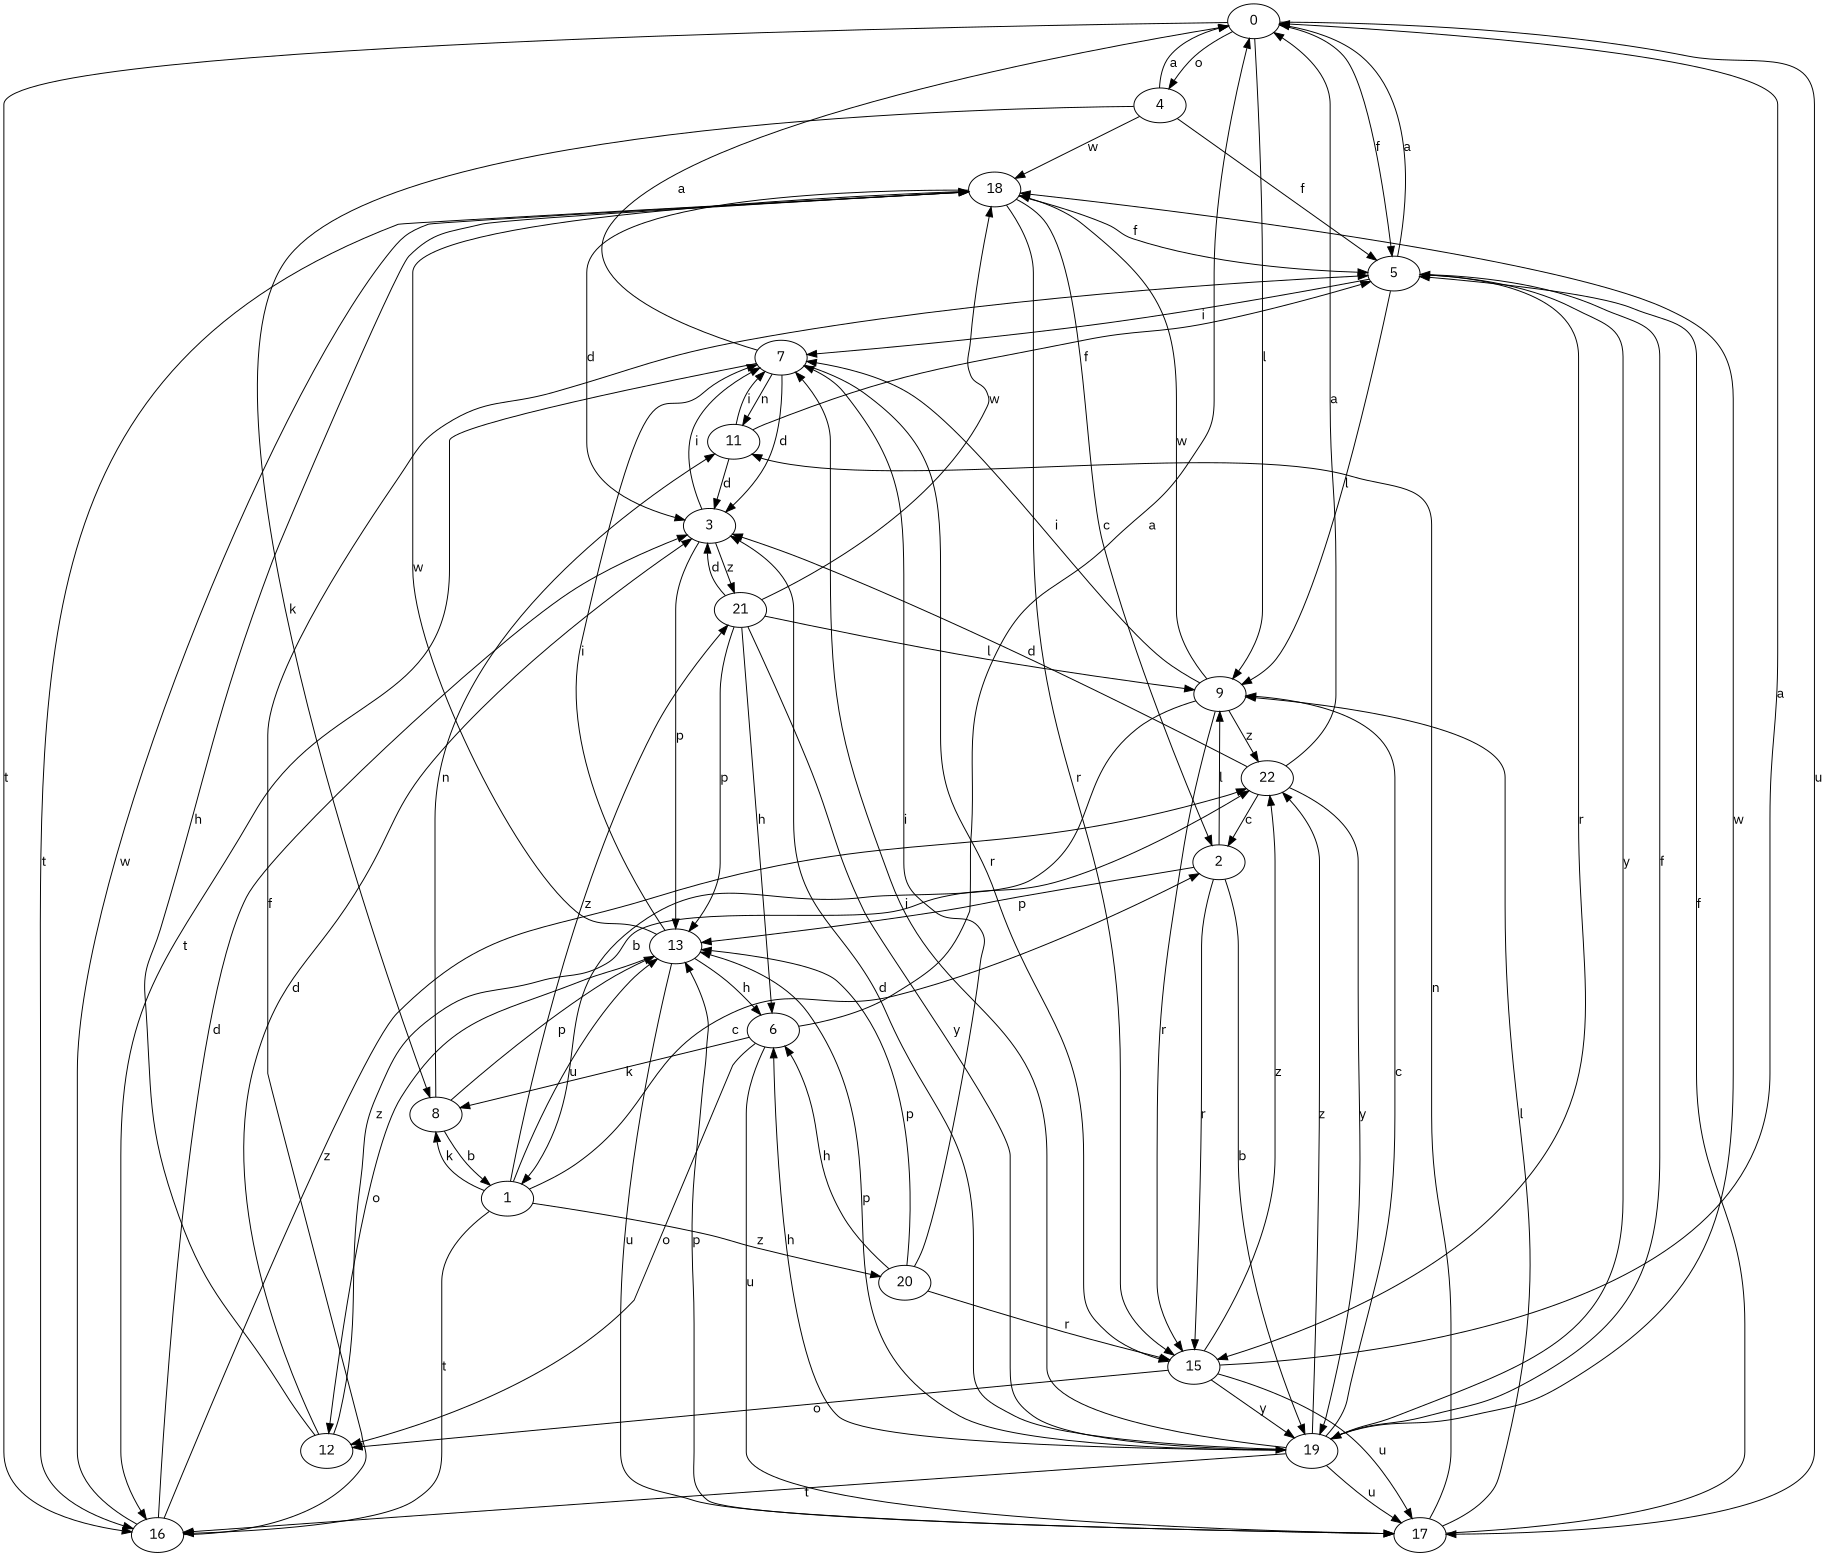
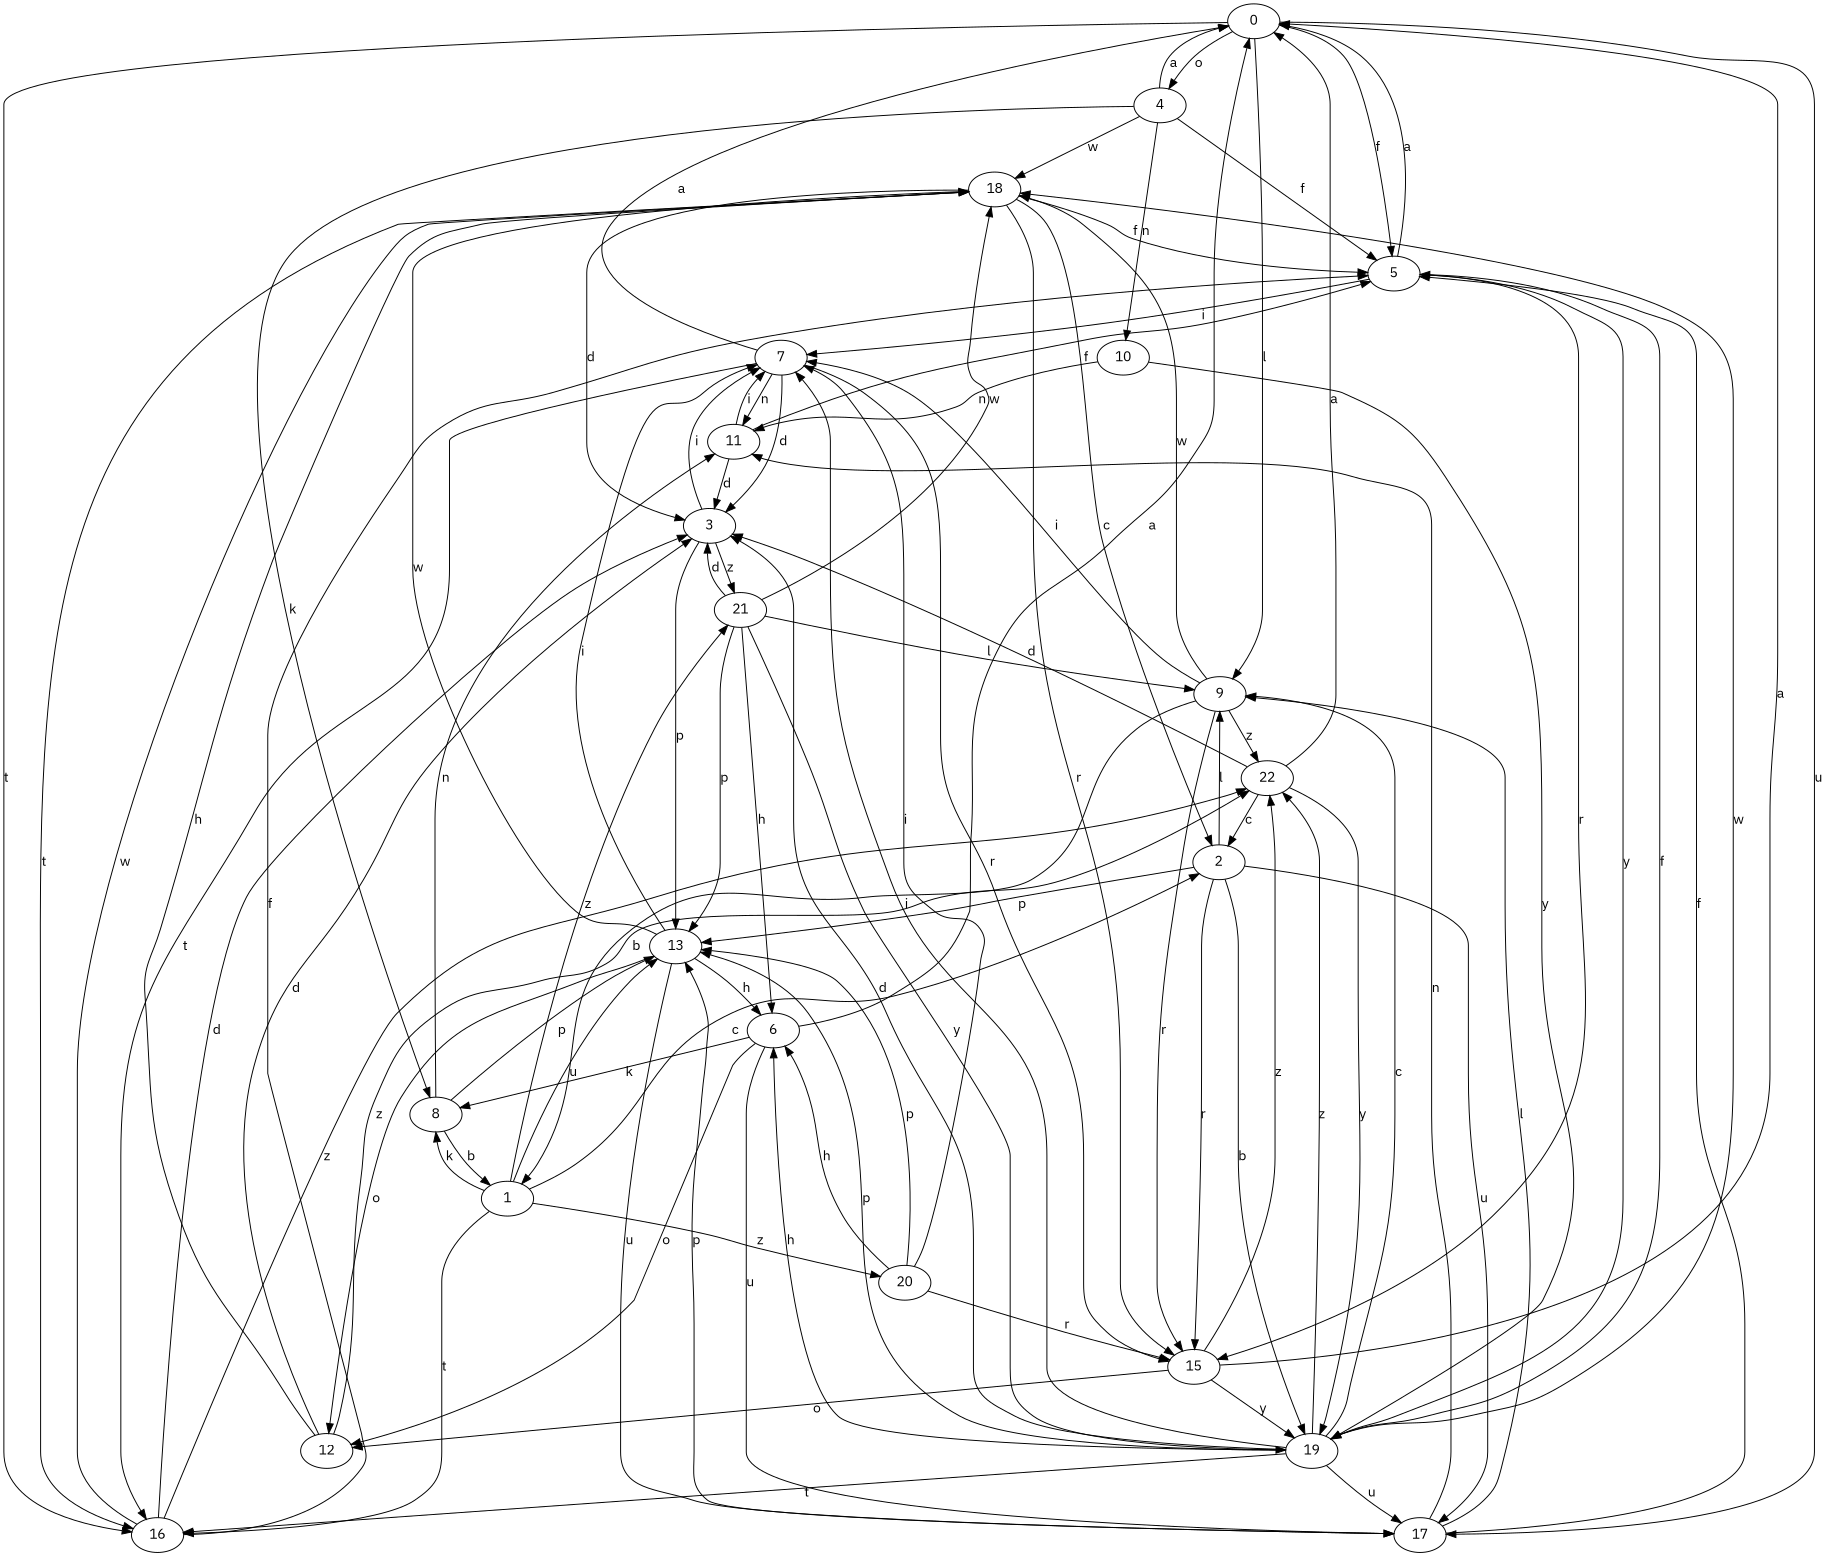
node "10": added
edge "5" -> "9": removed, label "l"
edge "15" -> "17": now "2" -> "17"
